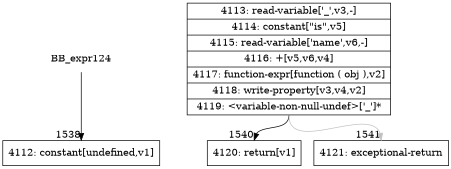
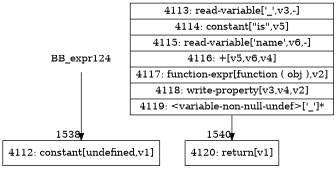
node "4121: exceptional-return": removed
